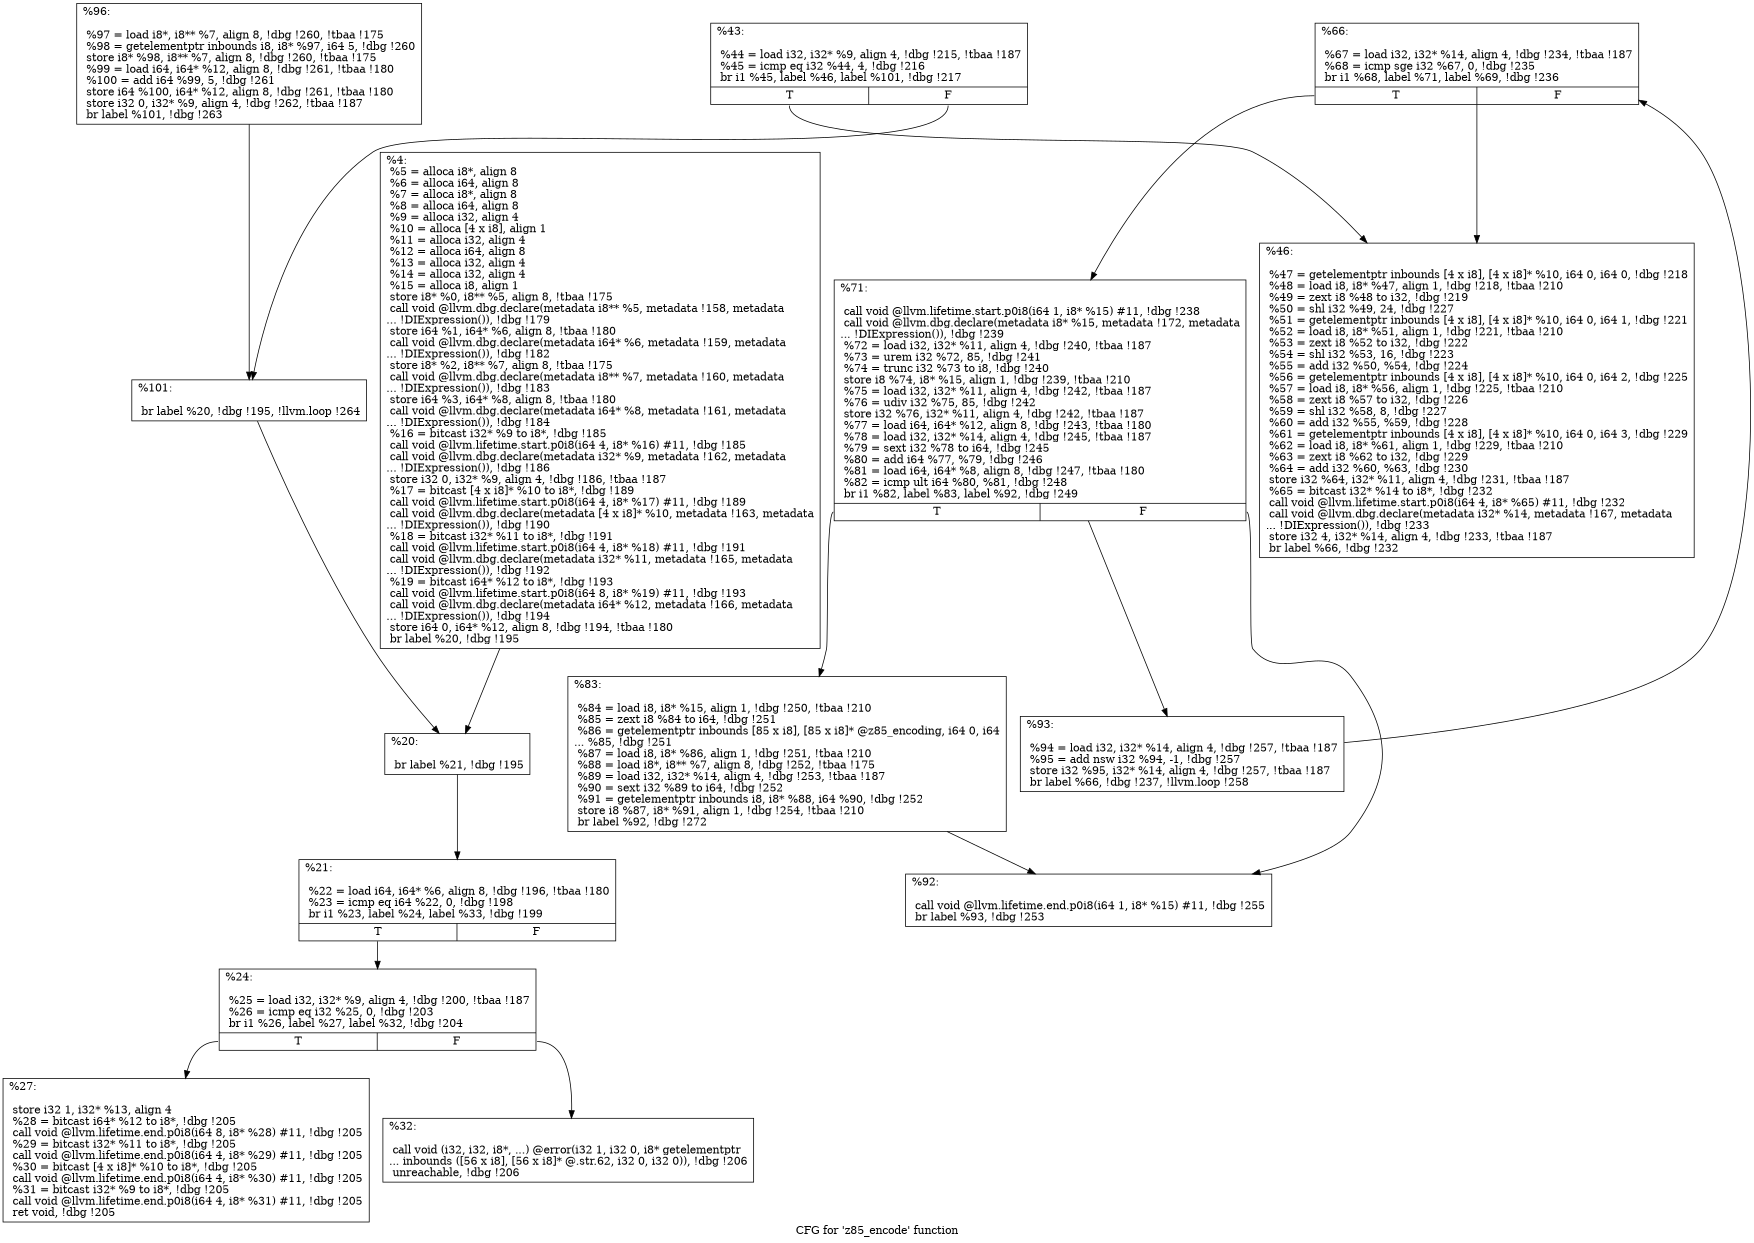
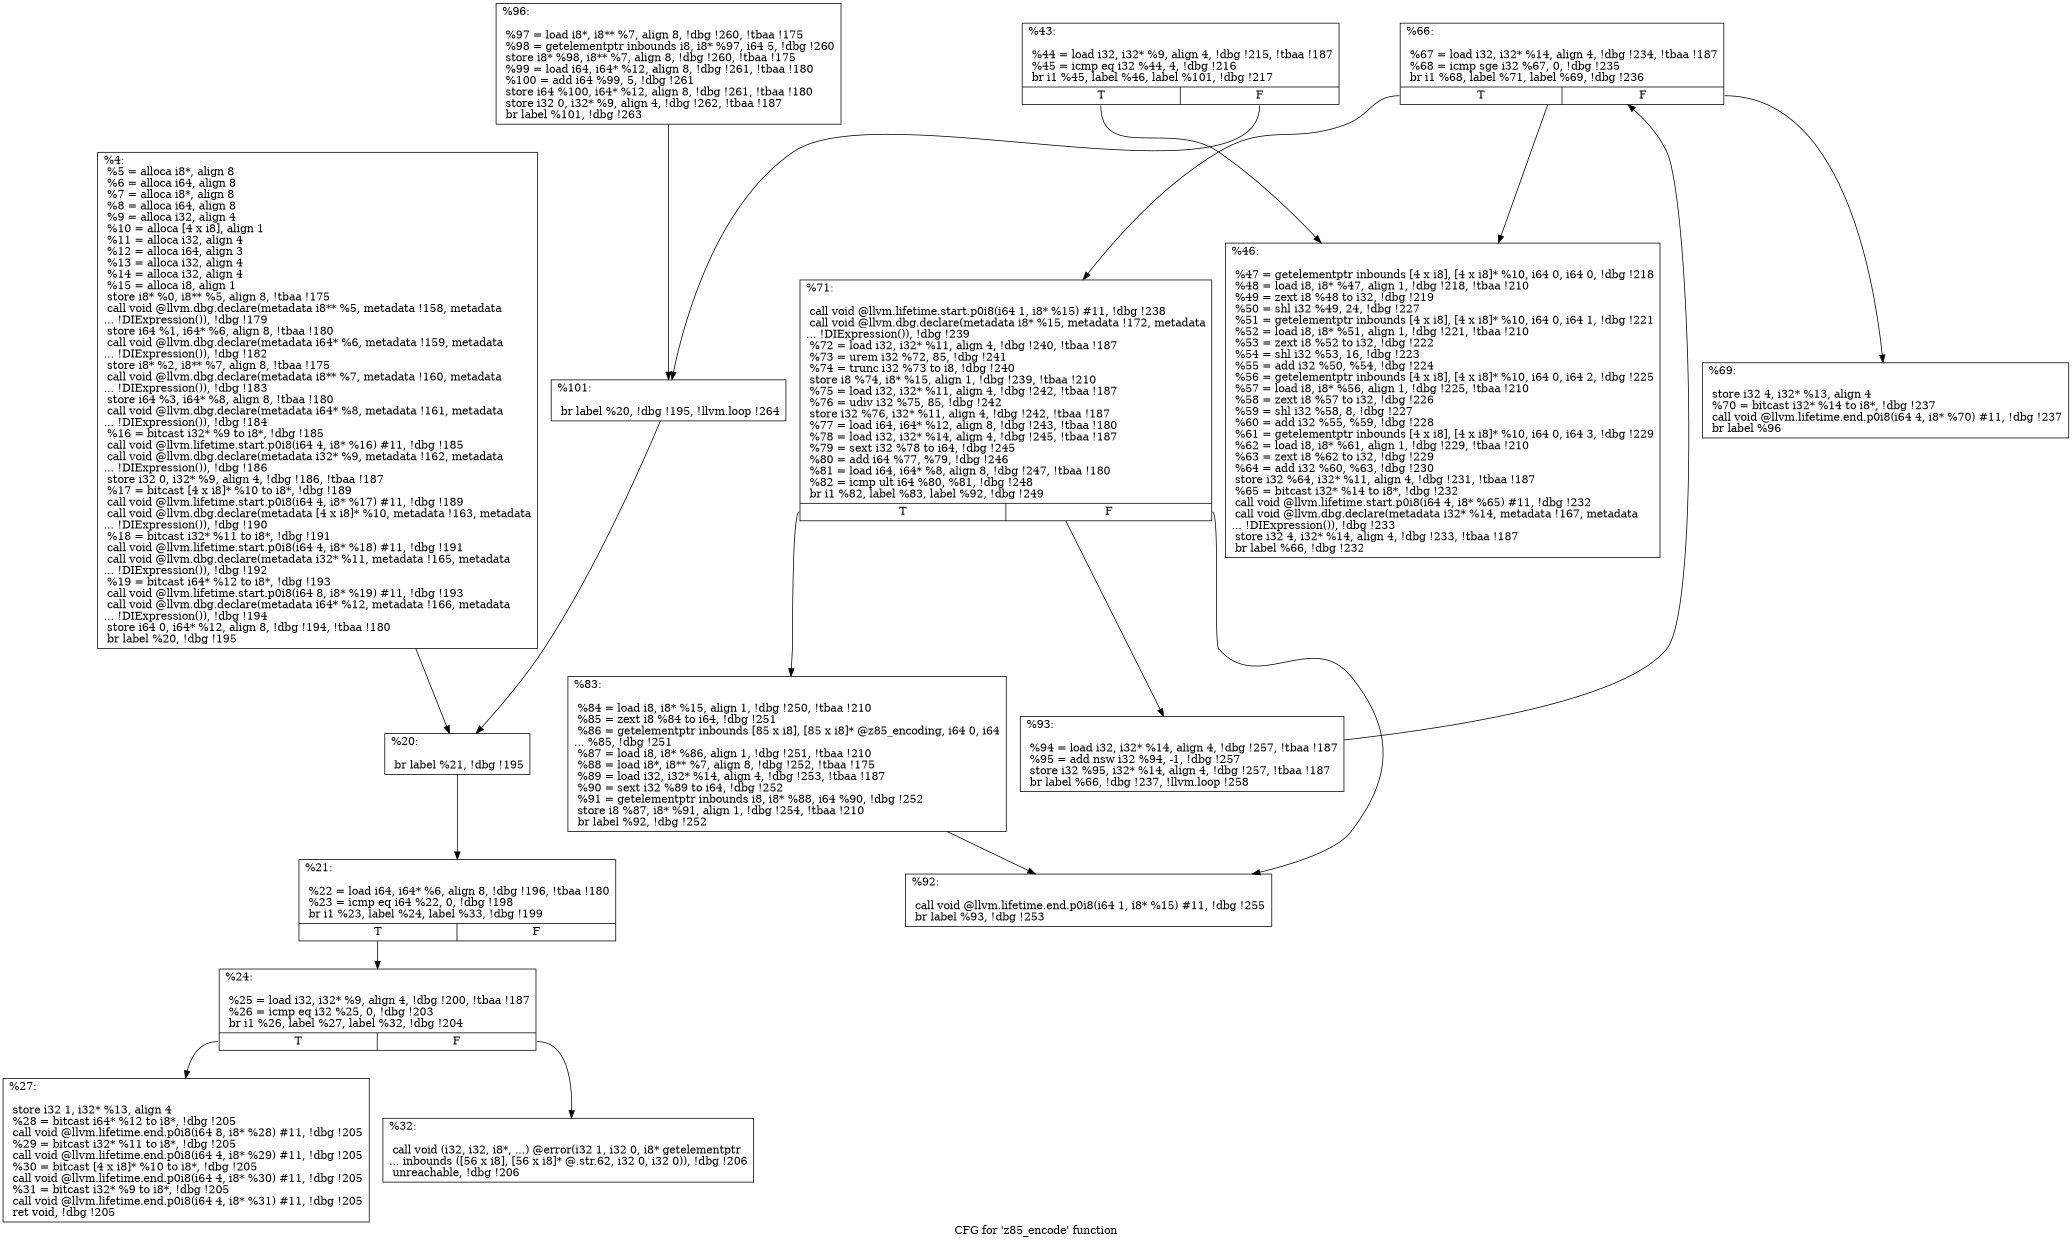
node "%4:": text "%12 = alloca i64, align 8" -> "%12 = alloca i64, align 3"
node "%69:": added
node "%83:": text "br label %92, !dbg !272" -> "br label %92, !dbg !252"
